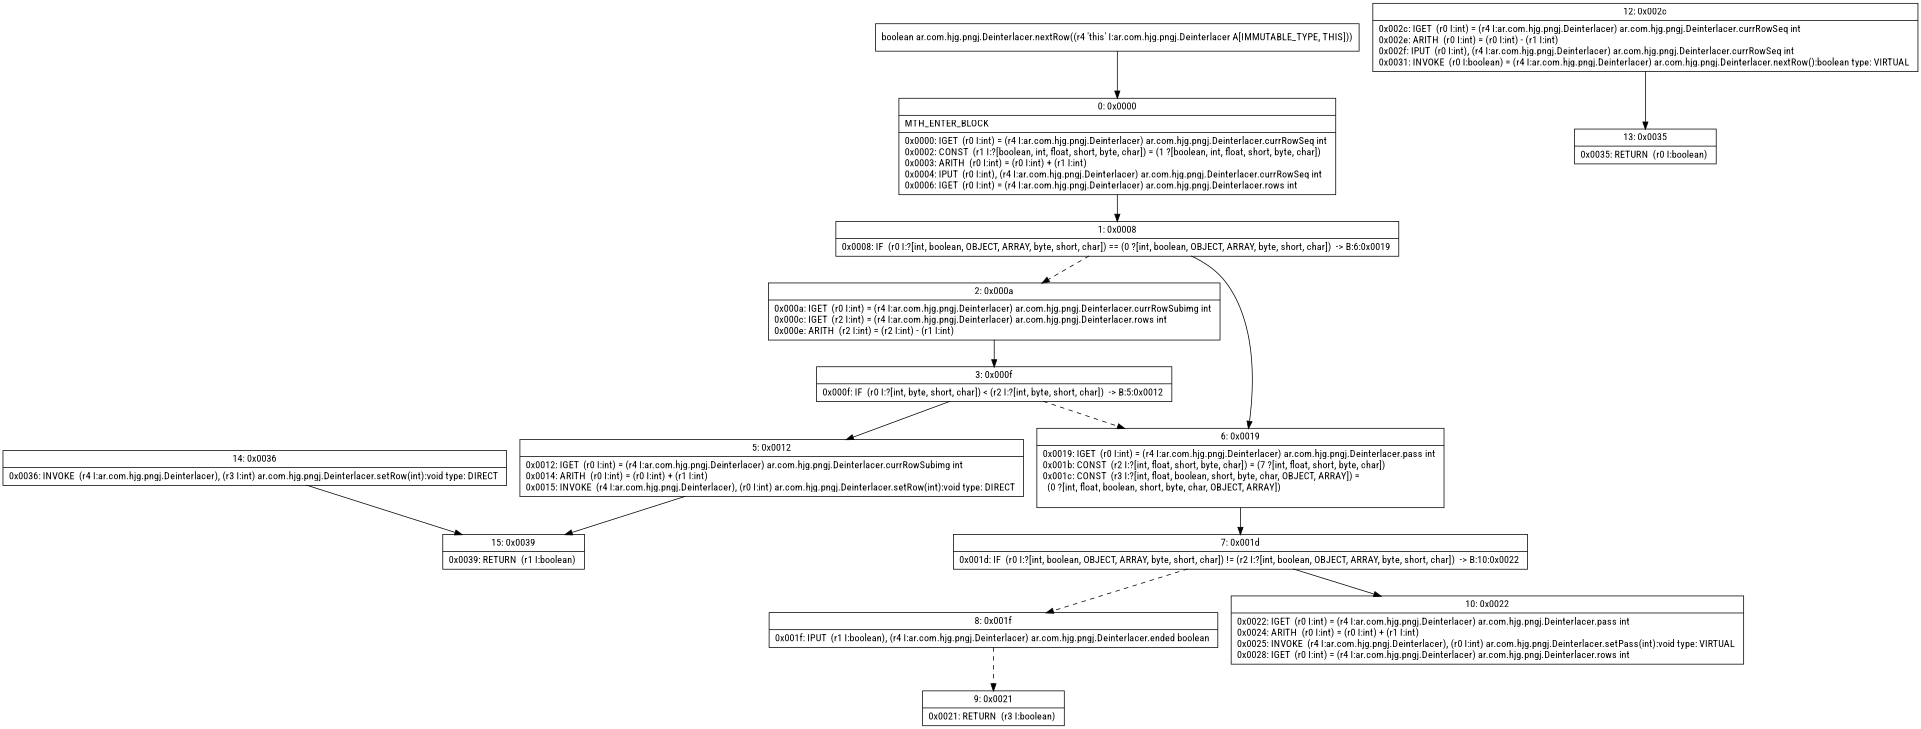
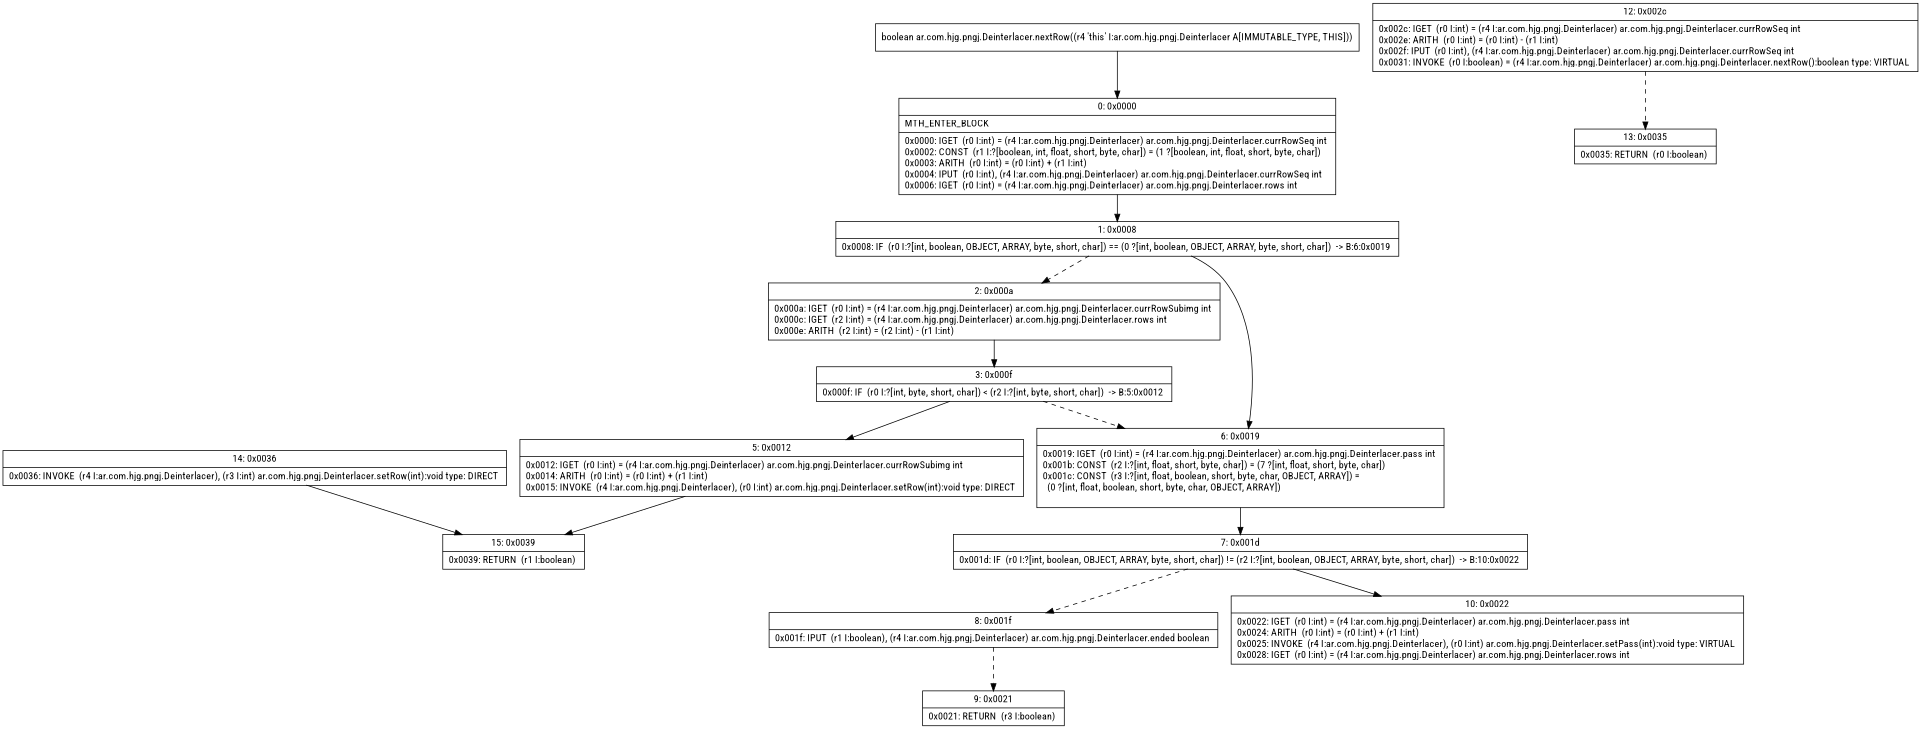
edge "12: 0x002c" -> "13: 0x0035": style solid -> dashed
